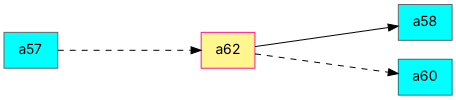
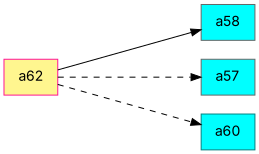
edge "a57" -> "a62": reversed
